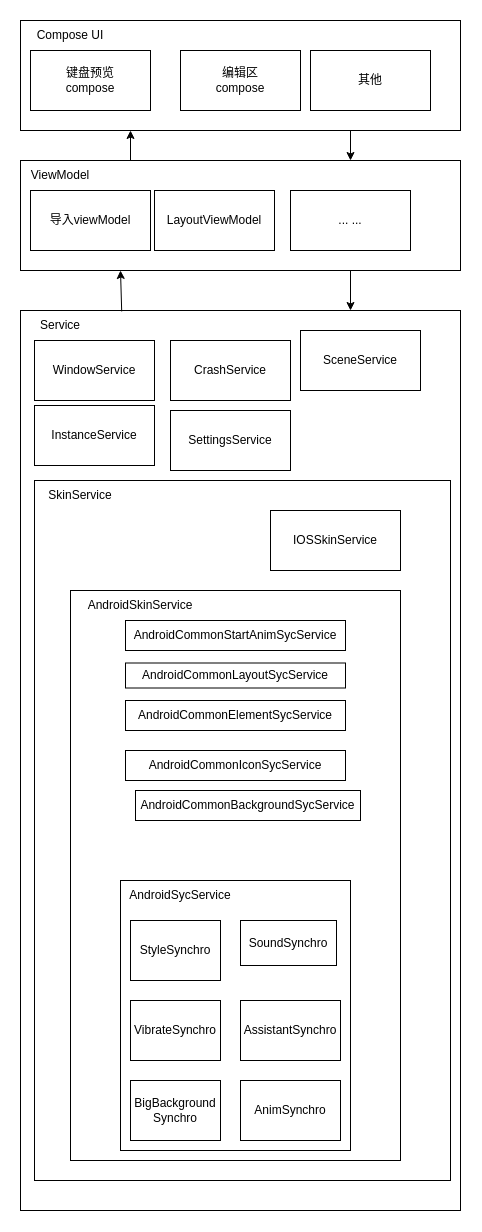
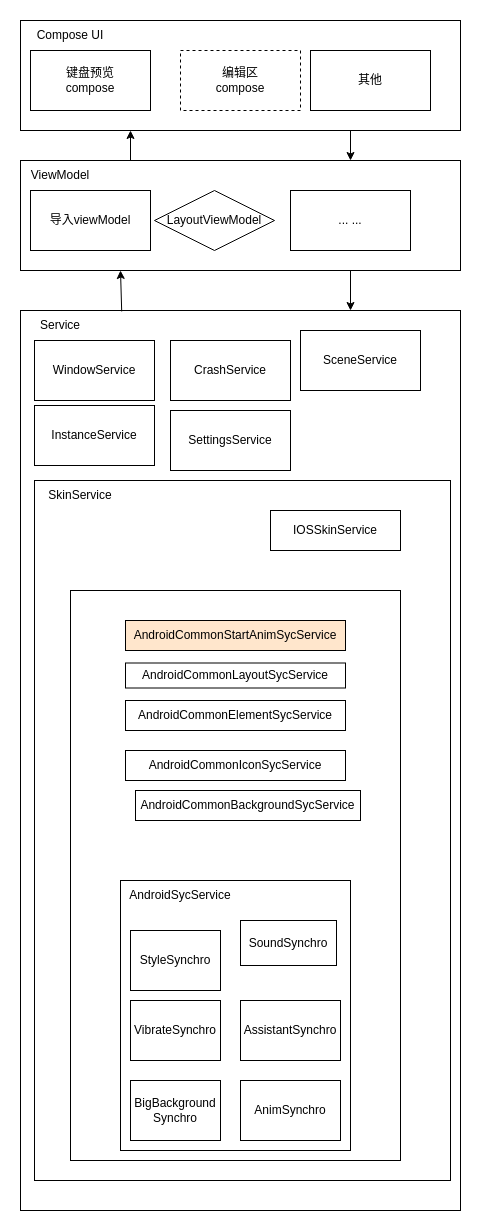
node "编辑区 compose": style solid -> dashed
node "LayoutViewModel": shape rectangle -> diamond
node "IOSSkinService": size 130x60 -> 130x40
node "AndroidSkinService": removed
node "AndroidCommonStartAnimSycService": fillcolor #ffffff -> #ffe6cc
node "StyleSynchro": moved (176, 951) -> (176, 961)
